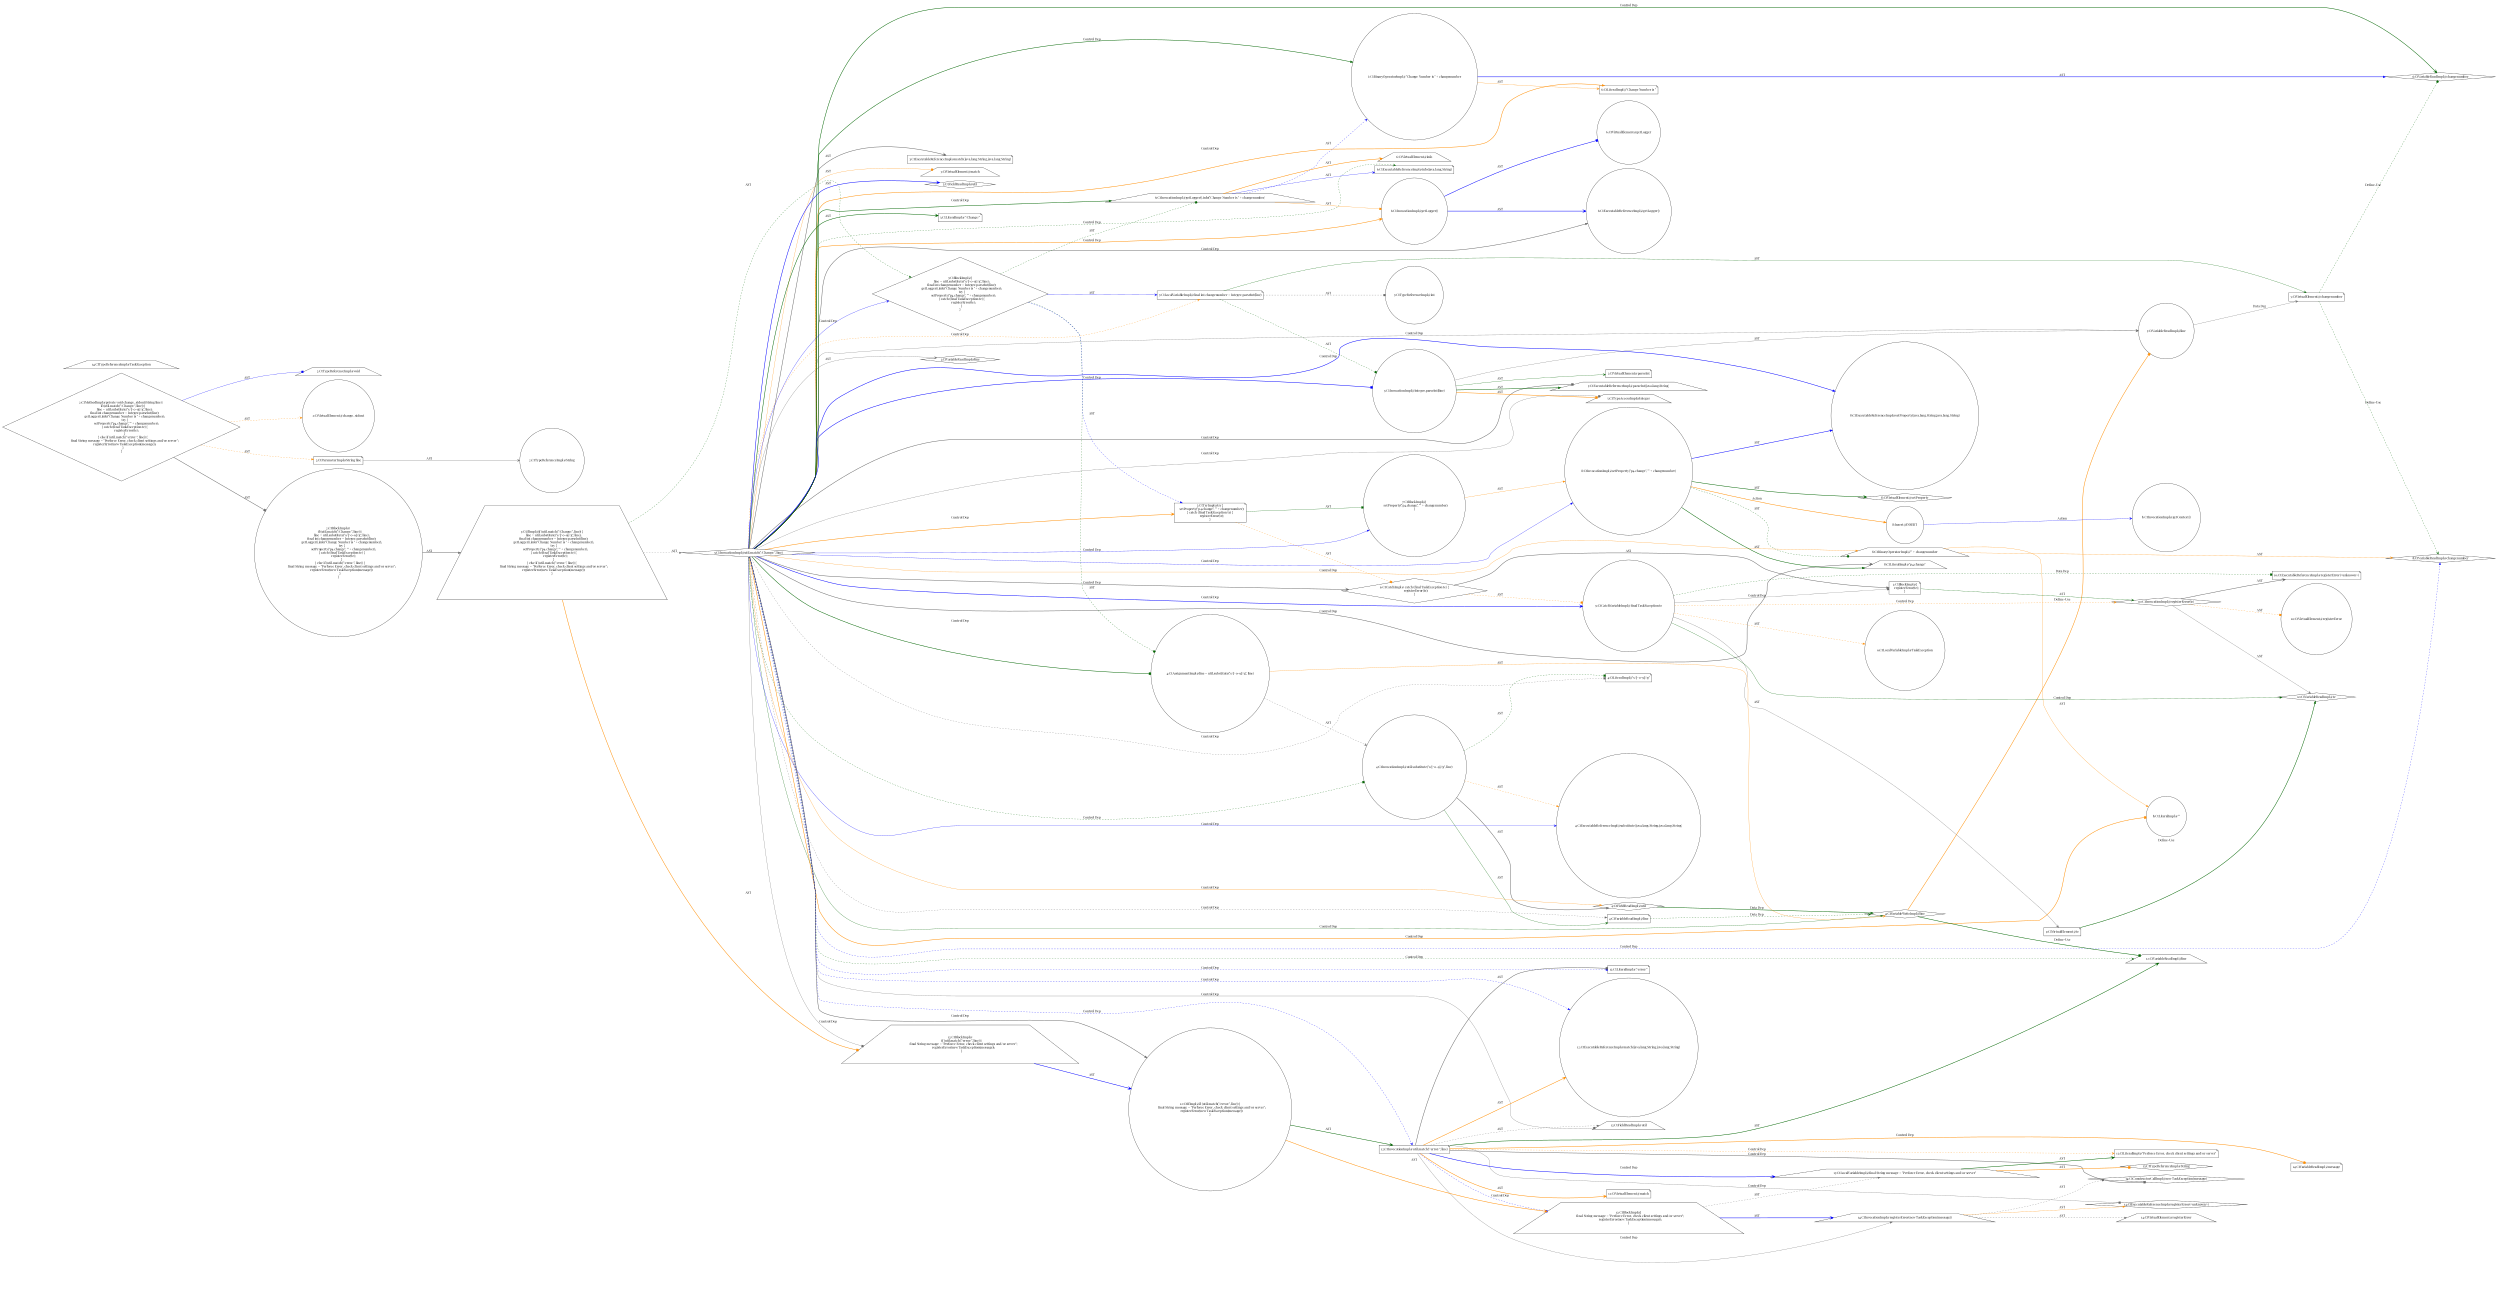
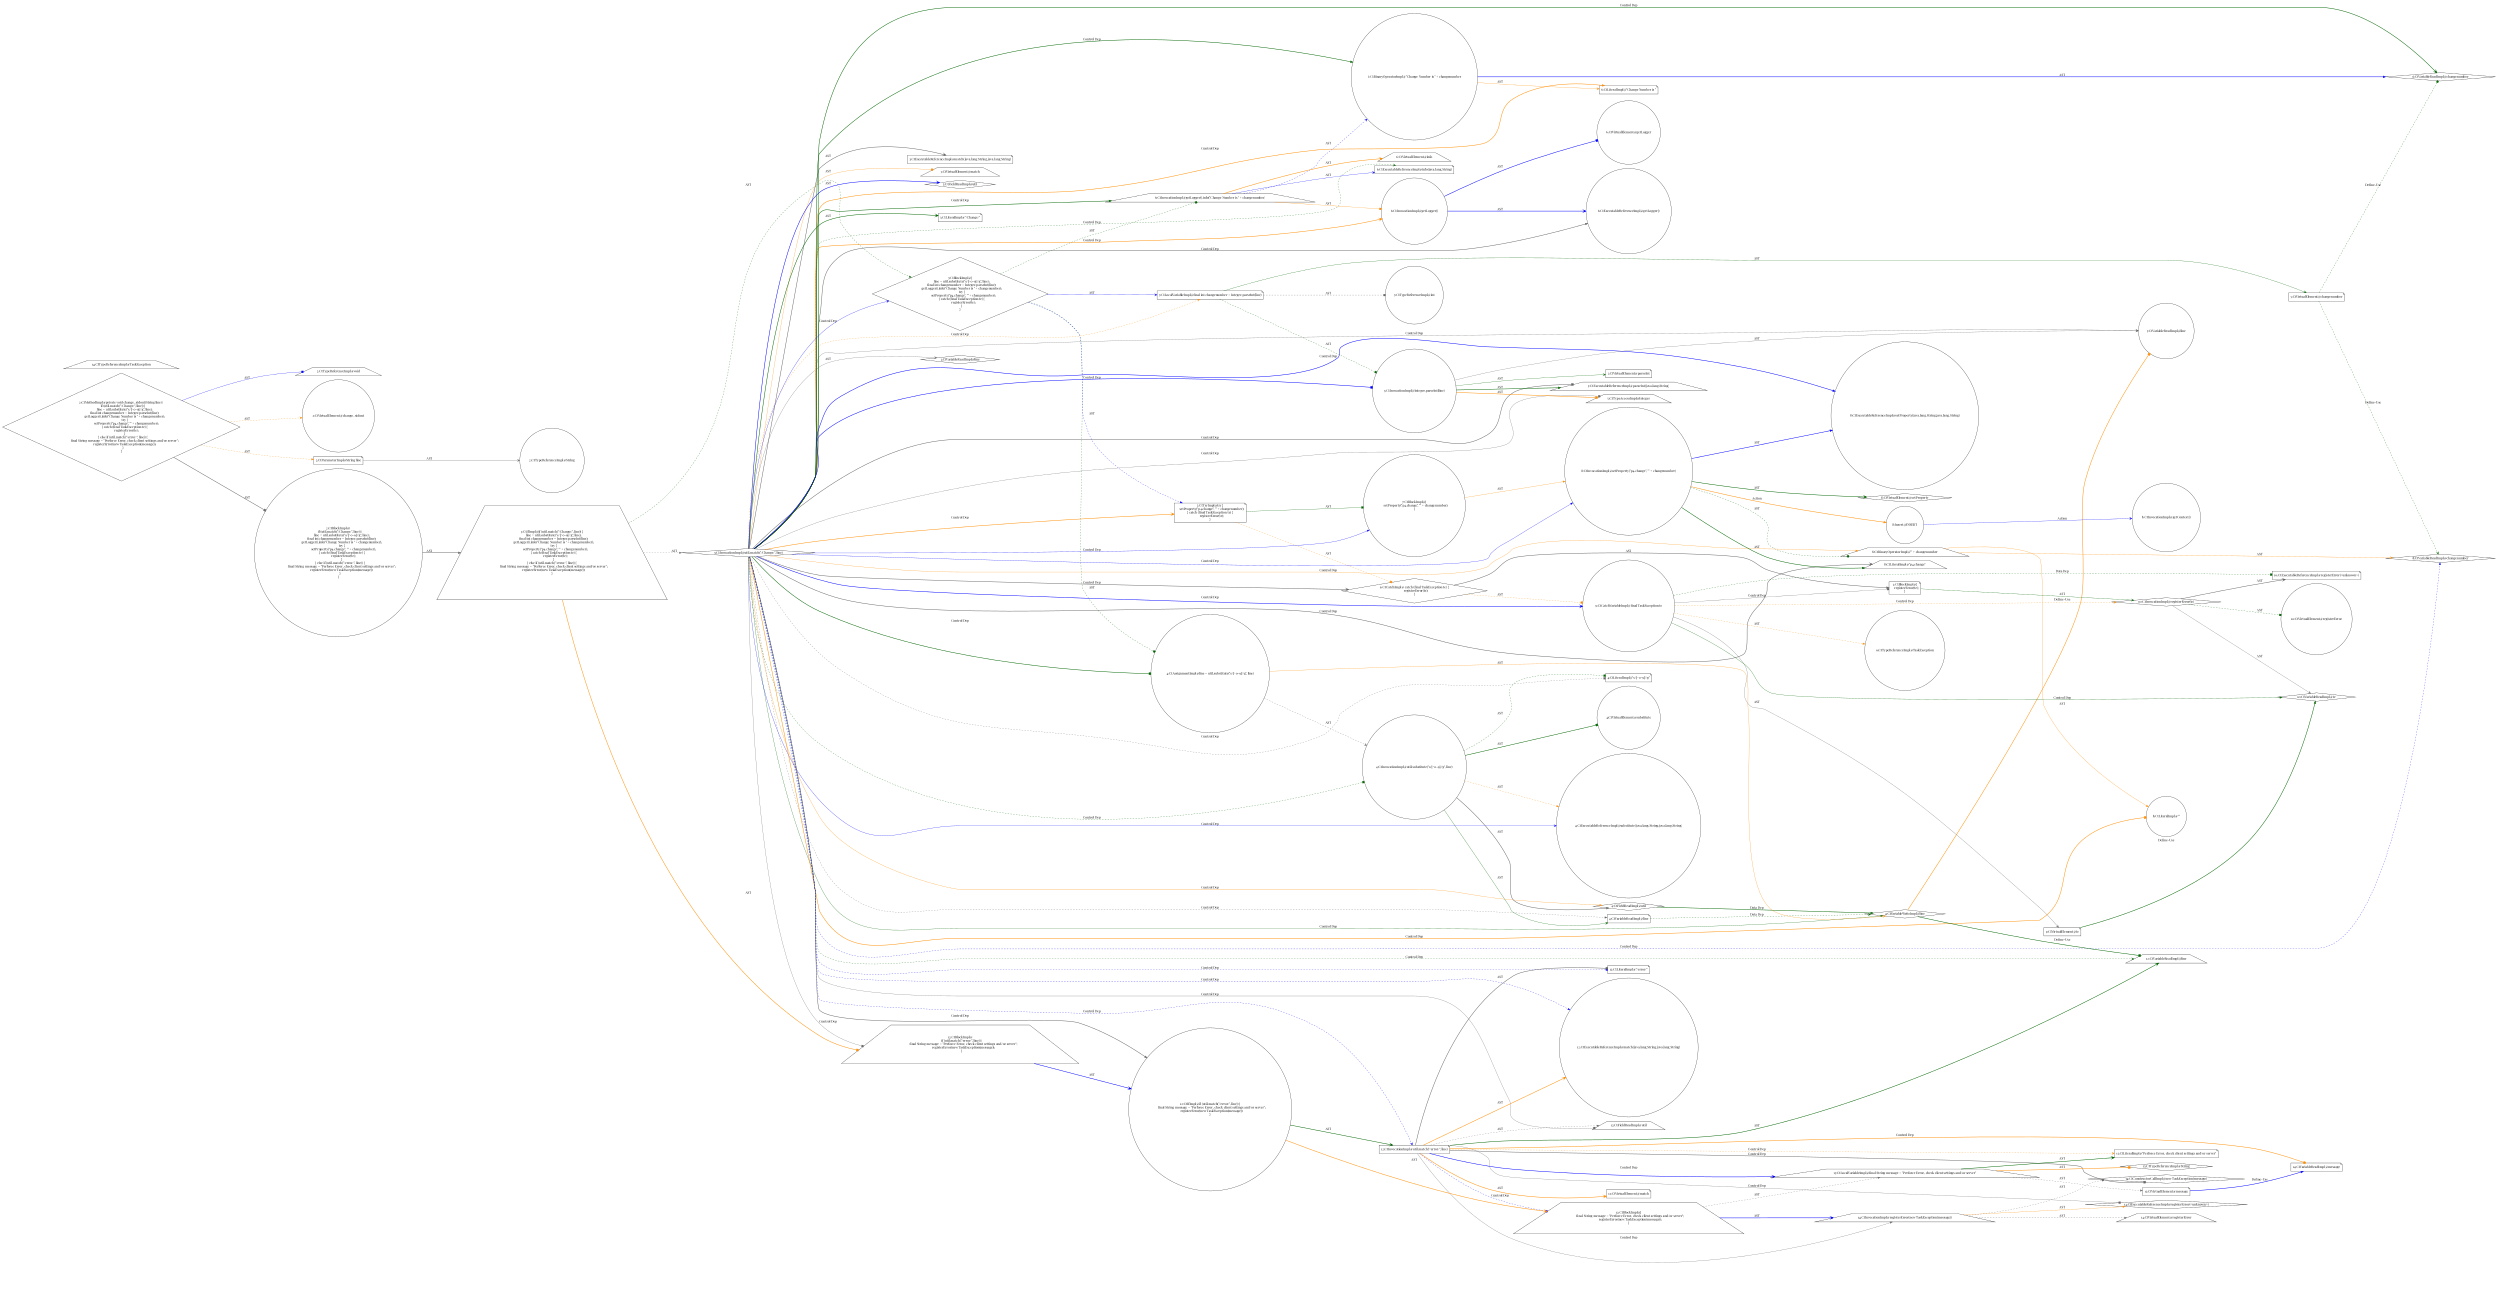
edge "5:CtVariableReadImpl@line" -> "5:CtVirtualElement@changenumber": removed, label "Data Dep"
edge "10:CtInvocationImpl@registerError(te)" -> "10:CtVirtualElement@registerError": color darkorange -> darkgreen
node "9:CtLocalVariableImpl@TaskException": label "9:CtLocalVariableImpl@TaskException" -> "9:CtTypeReferenceImpl@TaskException"
node "4:CtVirtualElement@substitute": added
node "13:CtVirtualElement@message": added
